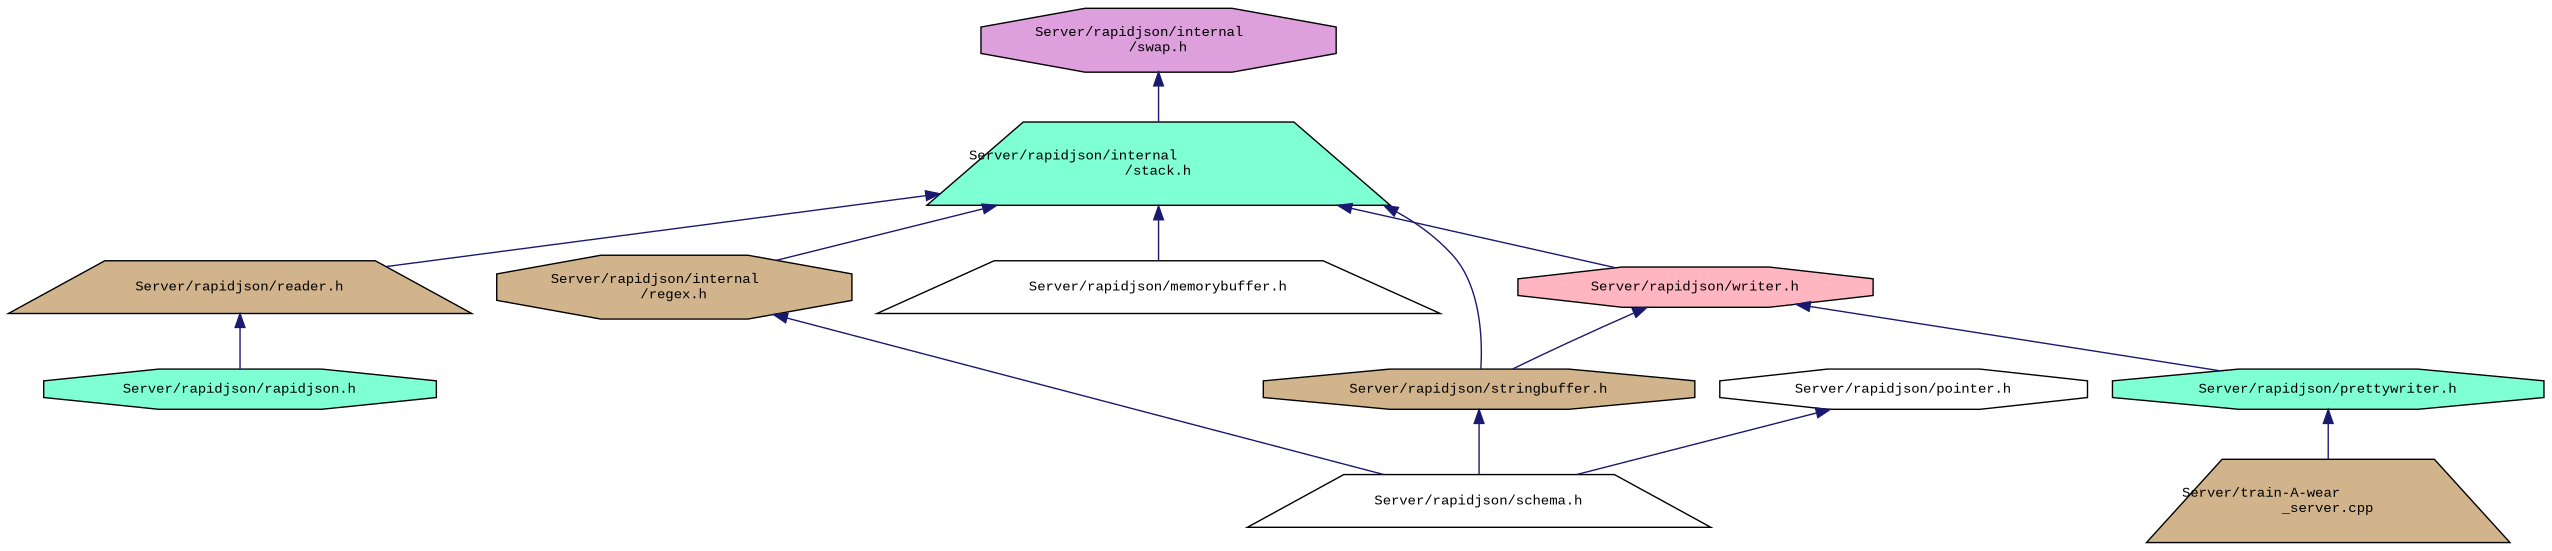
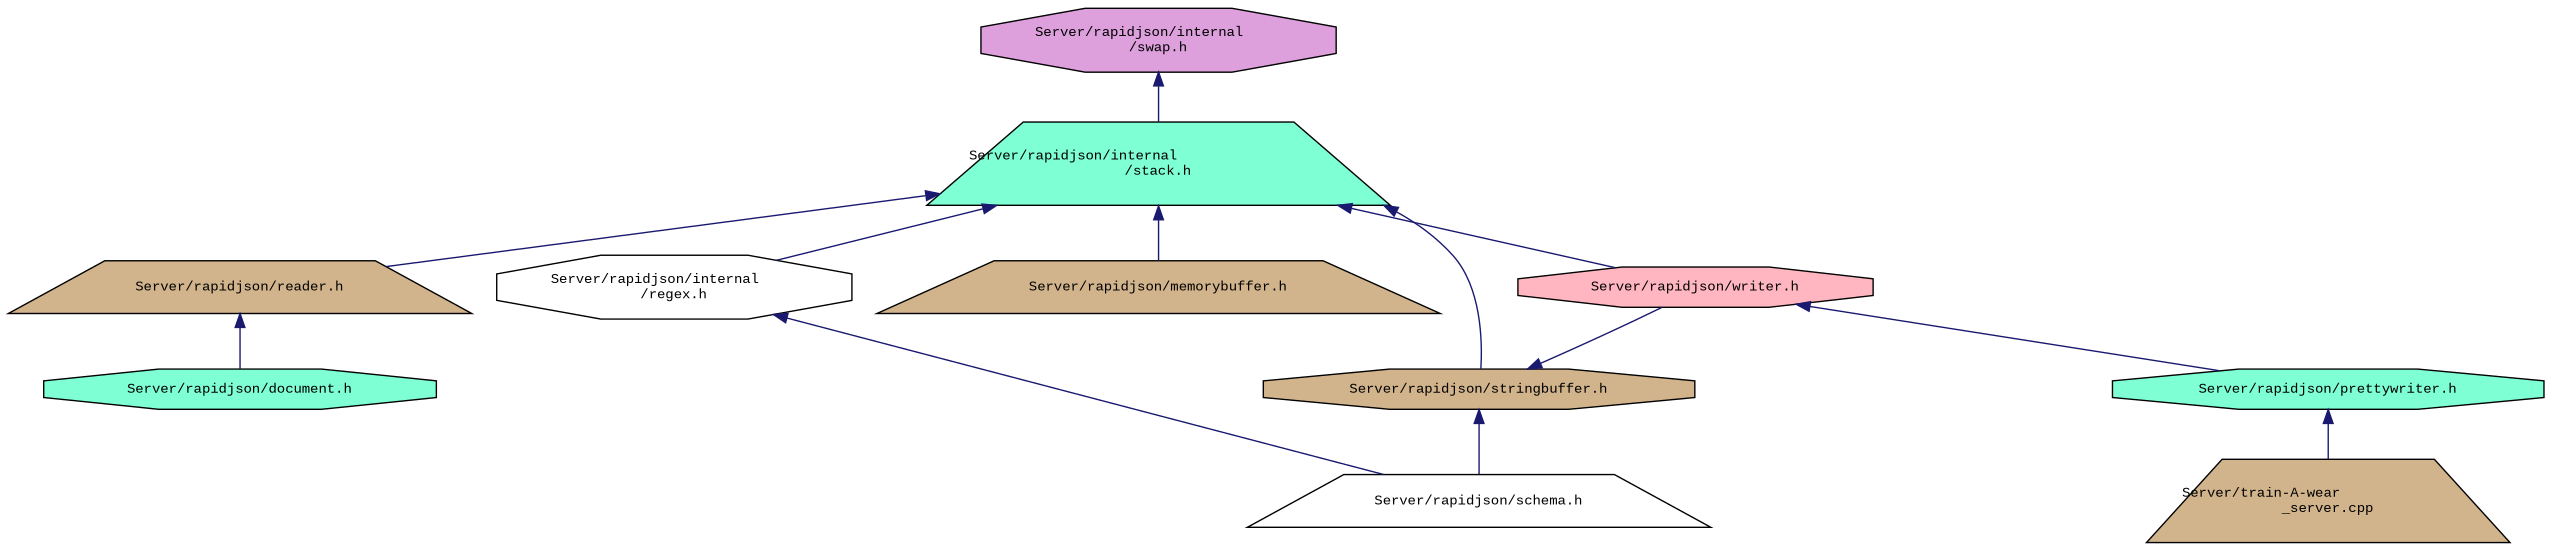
node "Server/rapidjson/internal /regex.h": fillcolor tan -> white
node "Server/rapidjson/memorybuffer.h": fillcolor white -> tan
edge "Server/rapidjson/stringbuffer.h" -> "Server/rapidjson/writer.h": reversed
node "Server/rapidjson/rapidjson.h": label "Server/rapidjson/rapidjson.h" -> "Server/rapidjson/document.h"
node "Server/rapidjson/pointer.h": removed
